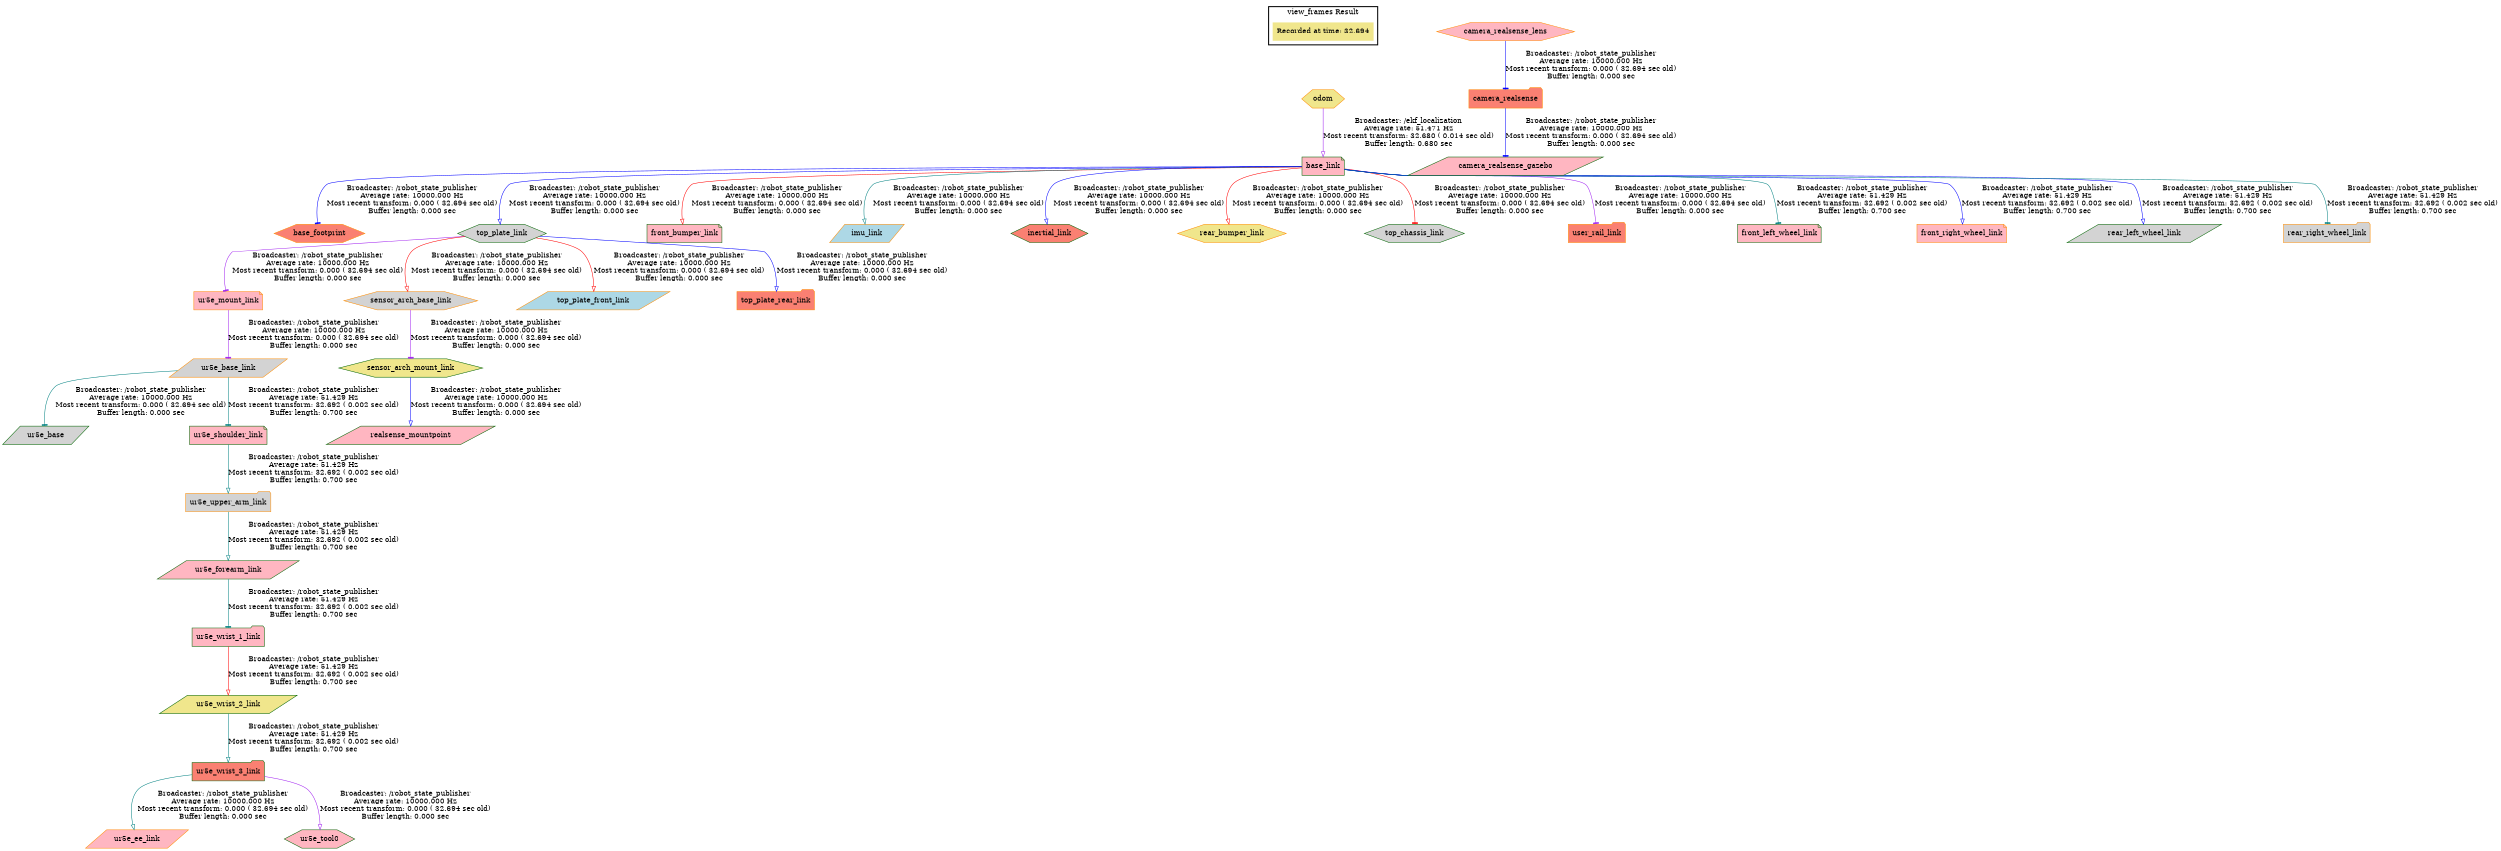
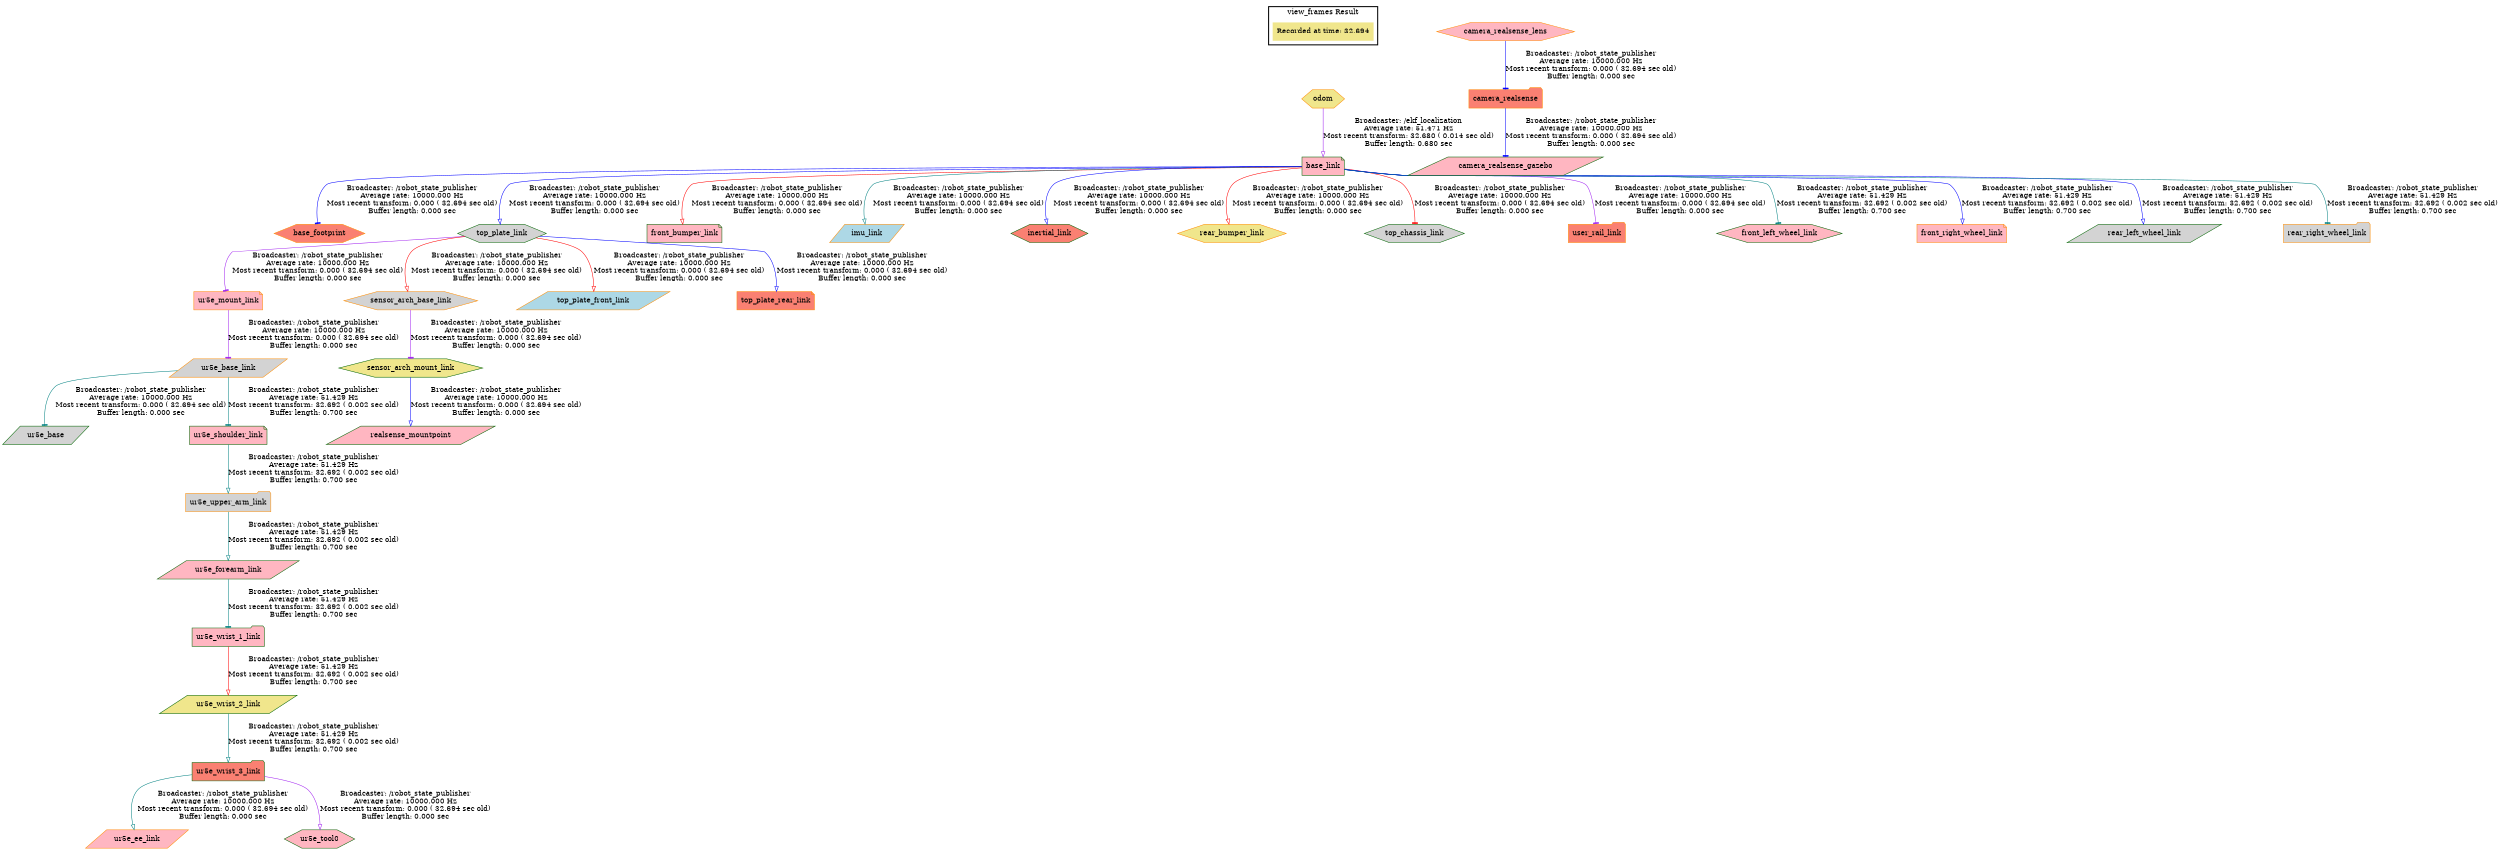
node "front_left_wheel_link": shape note -> hexagon
node "top_plate_rear_link": shape folder -> note
